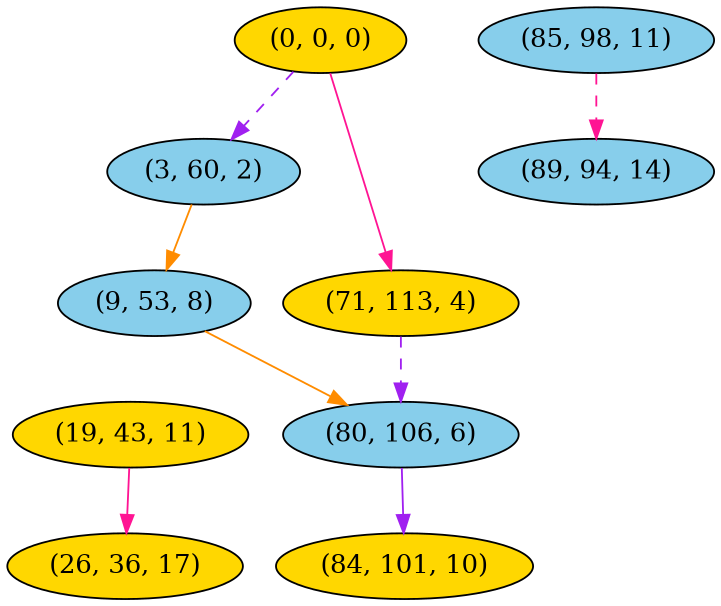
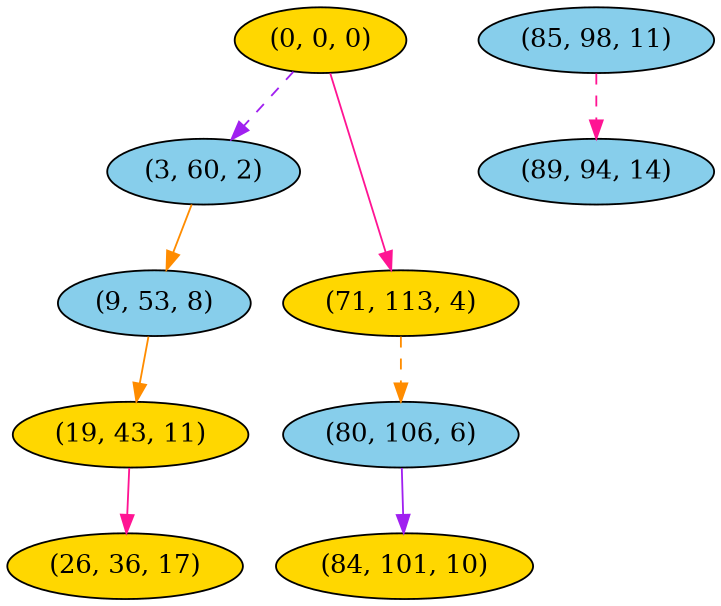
edge "(71, 113, 4)" -> "(80, 106, 6)": color purple -> darkorange
edge "(9, 53, 8)" -> "(80, 106, 6)": now "(9, 53, 8)" -> "(19, 43, 11)"
